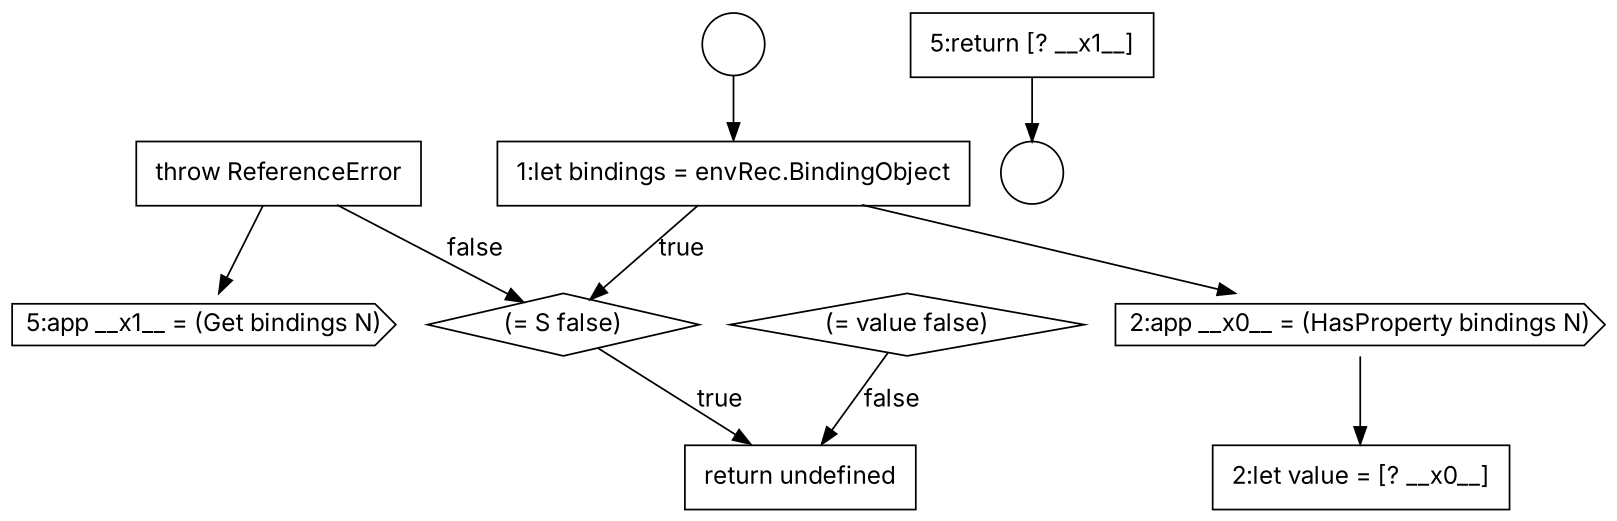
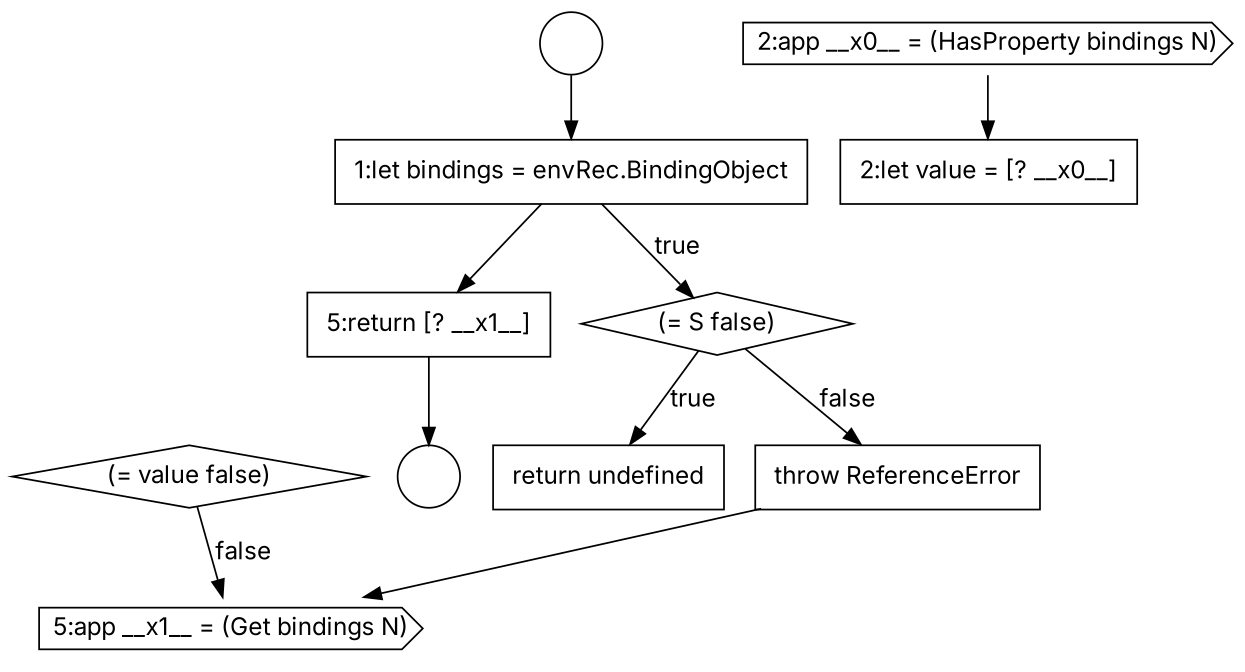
edge "1:let bindings = envRec.BindingObject" -> "2:app __x0__ = (HasProperty bindings N)": now "1:let bindings = envRec.BindingObject" -> "5:return [? __x1__]"
edge "throw ReferenceError" -> "(= S false)": reversed
edge "(= value false)" -> "return undefined": now "(= value false)" -> "5:app __x1__ = (Get bindings N)"
